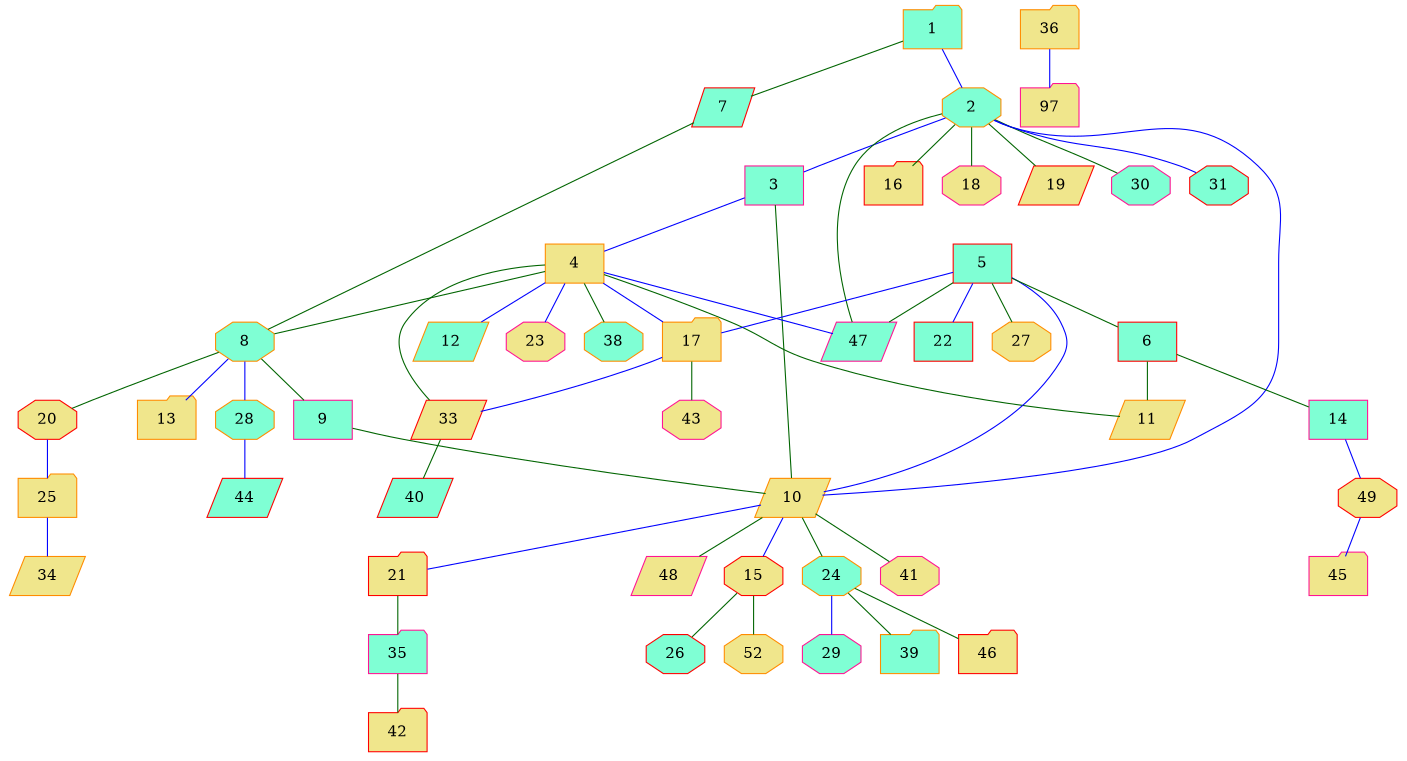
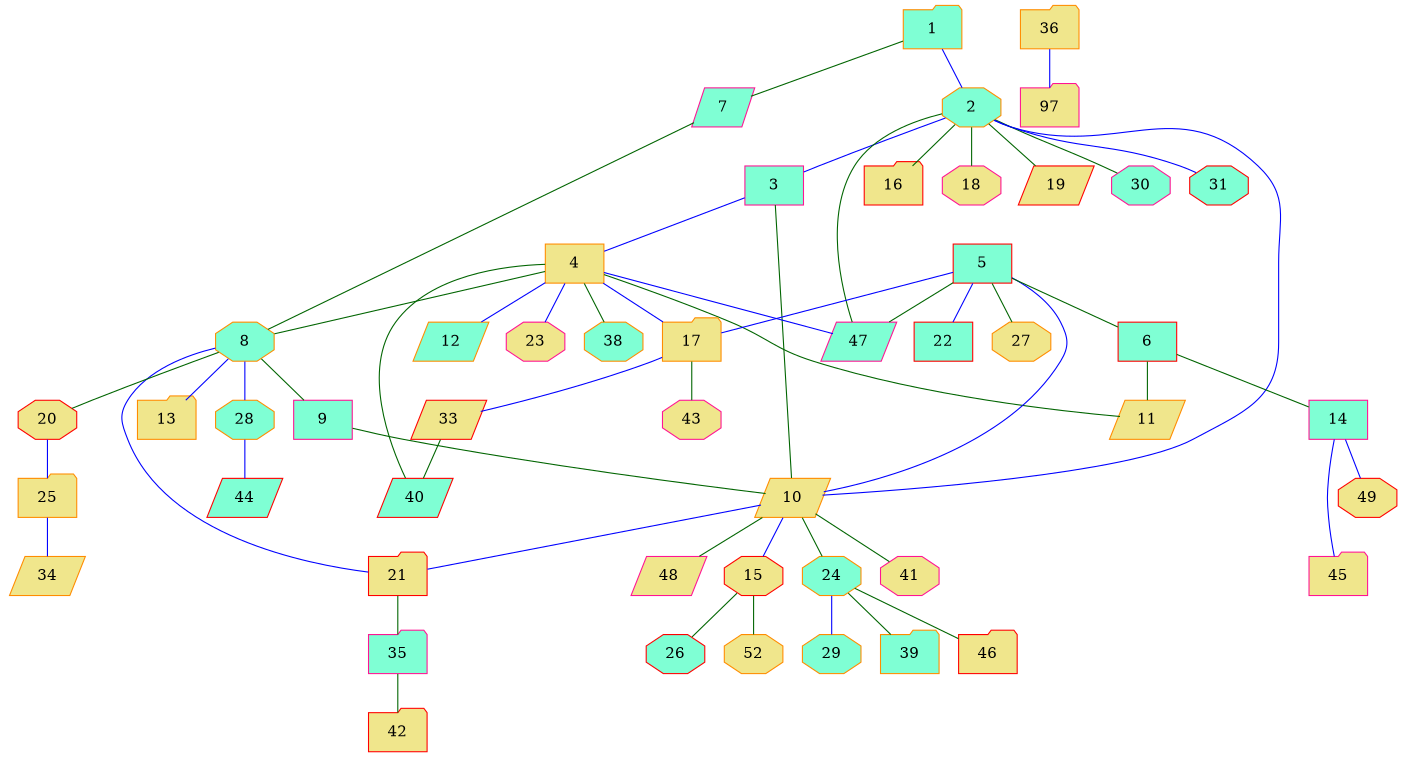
node "7": color red -> deeppink
edge "4" -- "33": now "4" -- "40"
edge "8" -- "21": added
edge "49" -- "45": now "14" -- "45"
node "29": color deeppink -> darkorange
